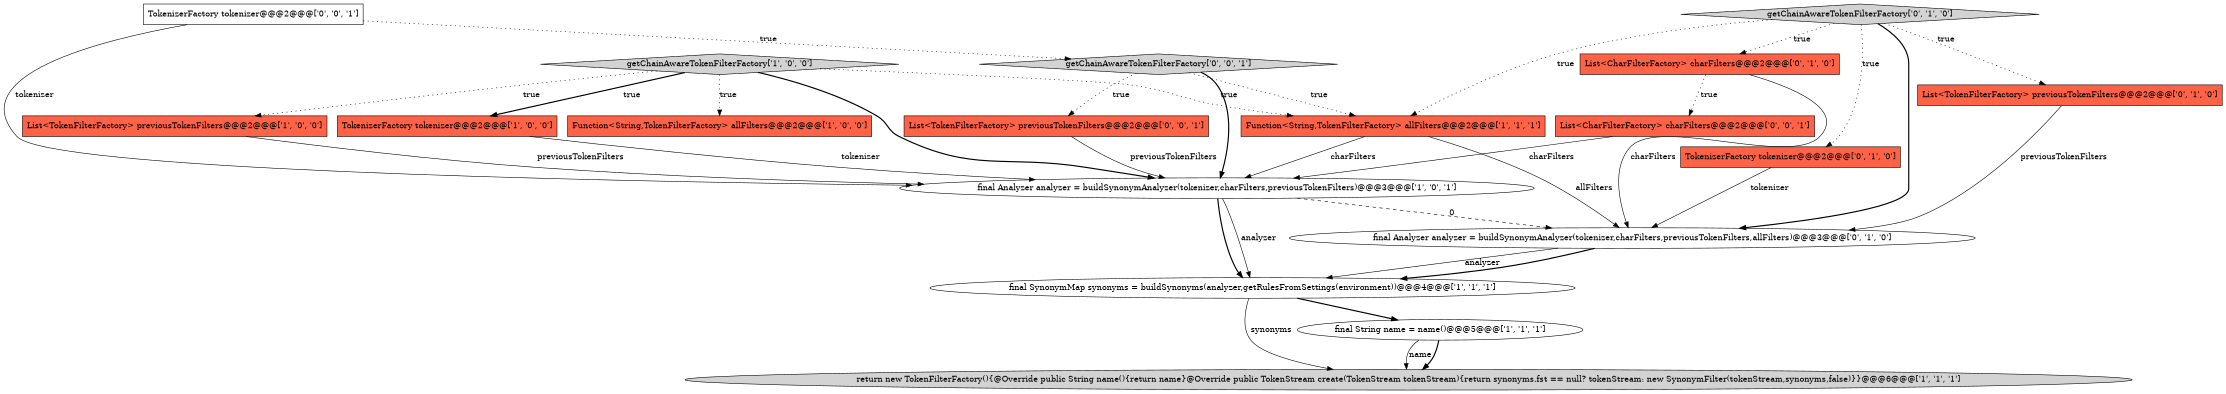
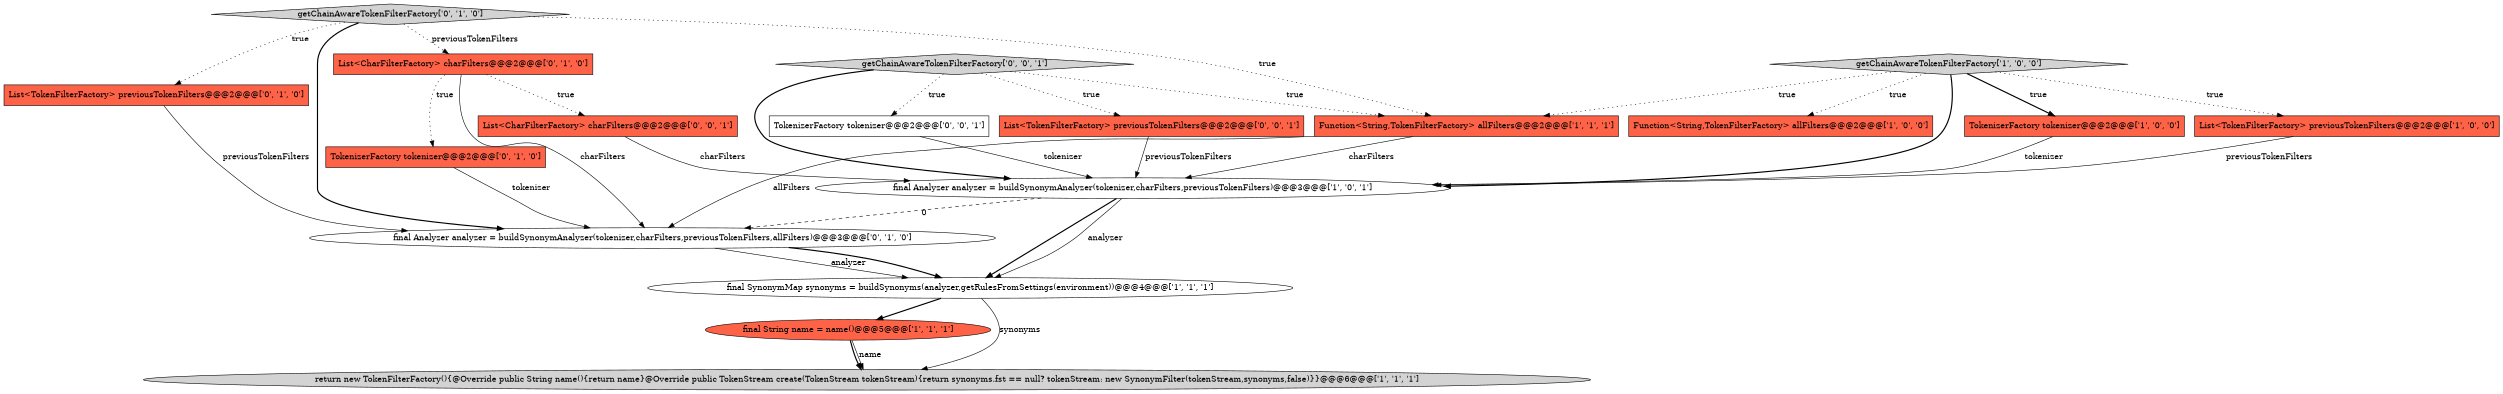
edge "getChainAwareTokenFilterFactory['0', '1', '0']" -> "List<CharFilterFactory> charFilters@@@2@@@['0', '1', '0']": label "true" -> "previousTokenFilters"
edge "TokenizerFactory tokenizer@@@2@@@['0', '0', '1']" -> "getChainAwareTokenFilterFactory['0', '0', '1']": reversed
edge "getChainAwareTokenFilterFactory['0', '1', '0']" -> "TokenizerFactory tokenizer@@@2@@@['0', '1', '0']": now "List<CharFilterFactory> charFilters@@@2@@@['0', '1', '0']" -> "TokenizerFactory tokenizer@@@2@@@['0', '1', '0']"
node "final String name = name()@@@5@@@['1', '1', '1']": fillcolor white -> tomato
